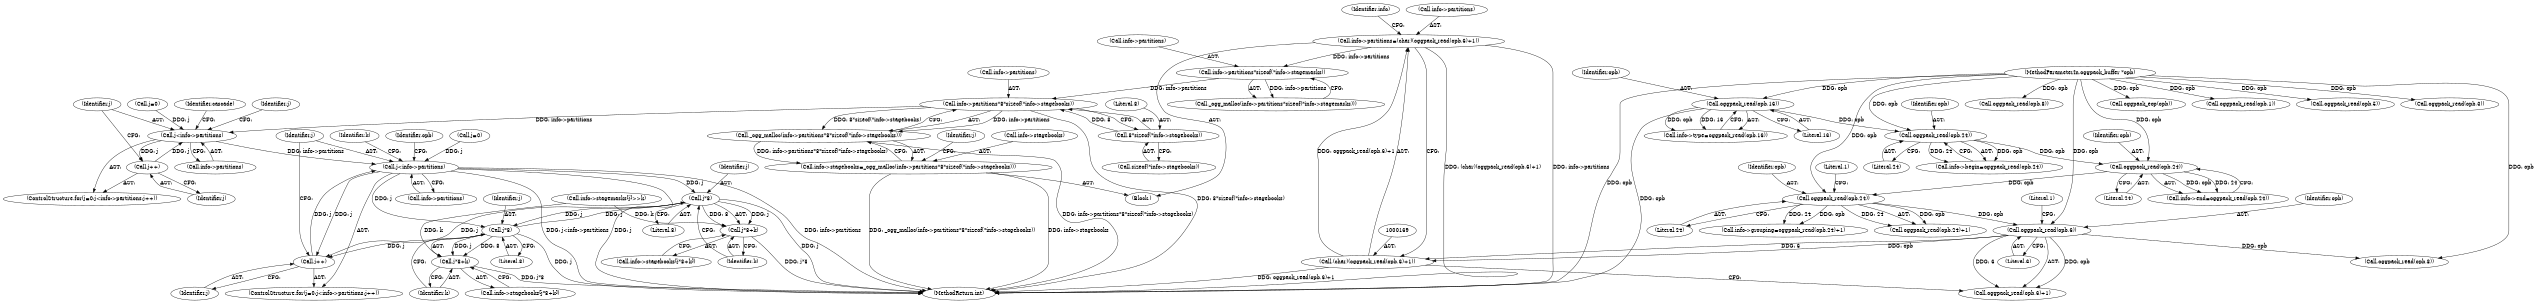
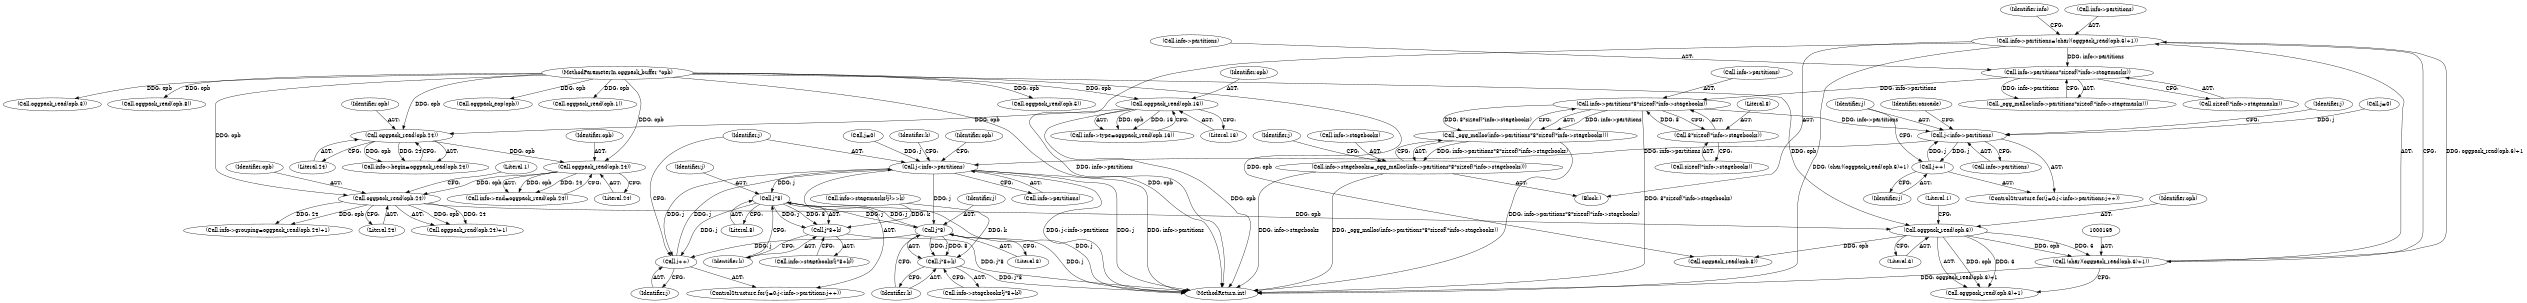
node "(Call,sizeof(*info->stagemasks))": added
